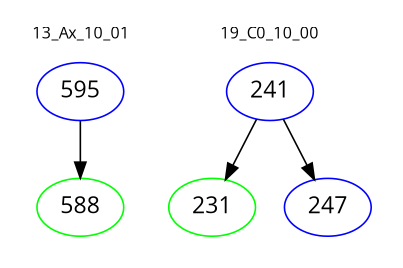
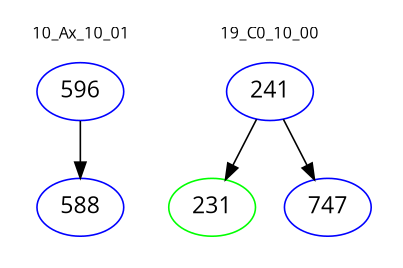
cluster "13_Ax_10_01": label "13_Ax_10_01" -> "10_Ax_10_01"
node "595": label "595" -> "596"
node "588": color green -> blue
node "247": label "247" -> "747"
